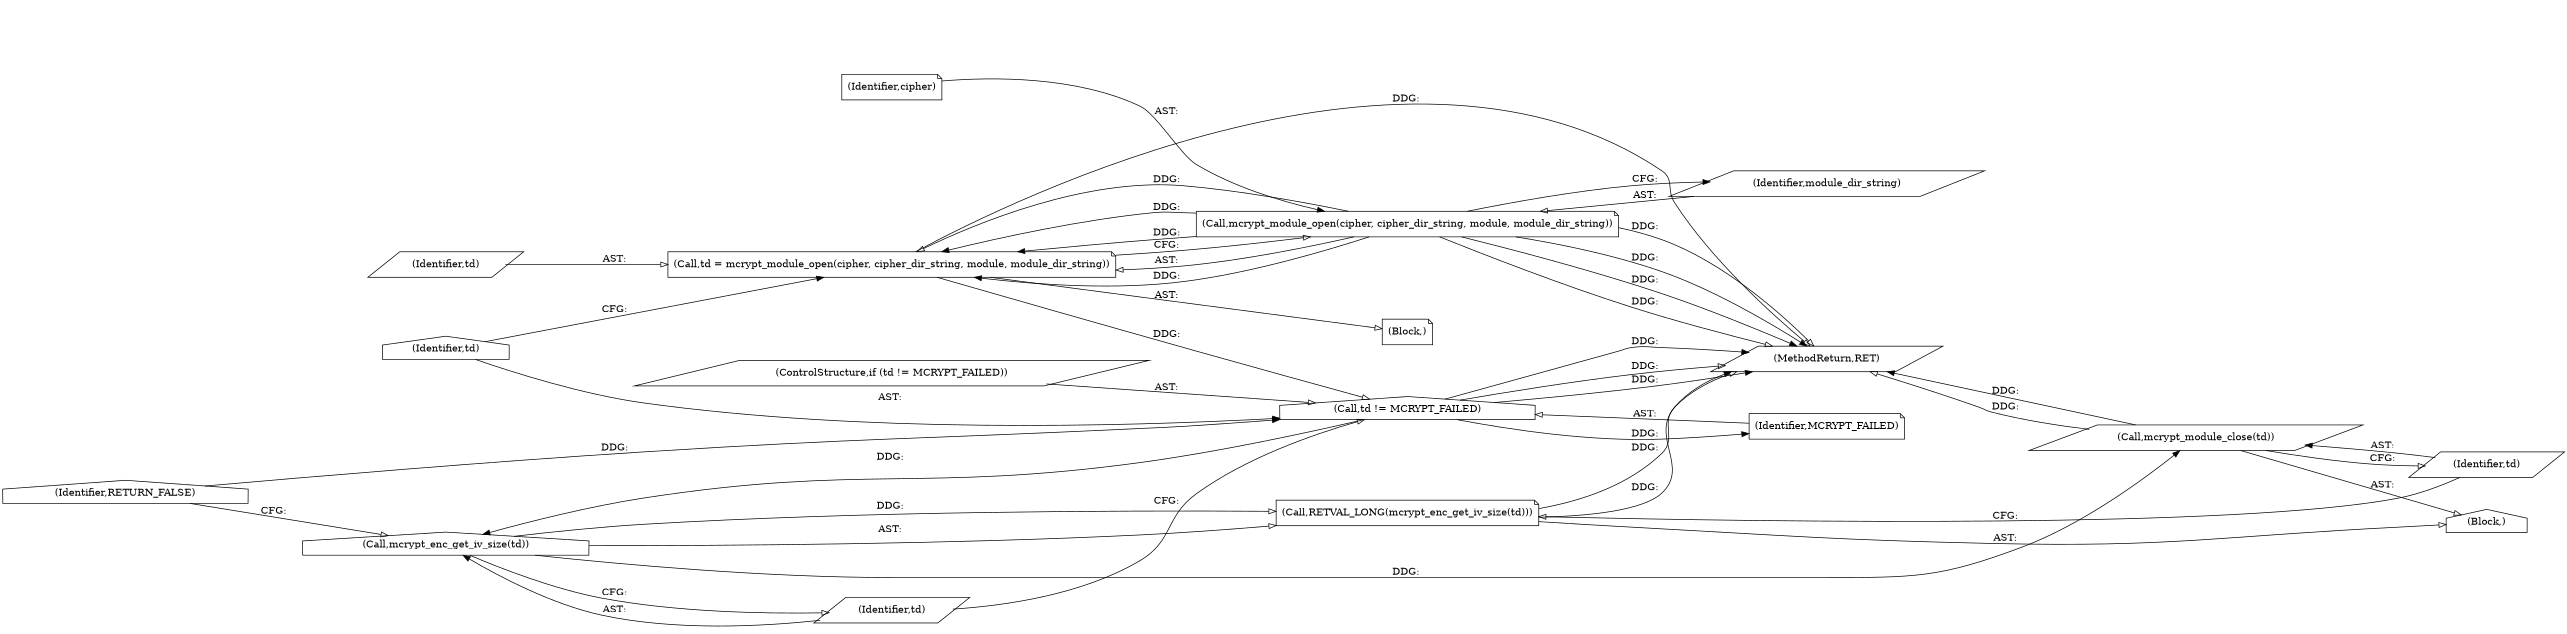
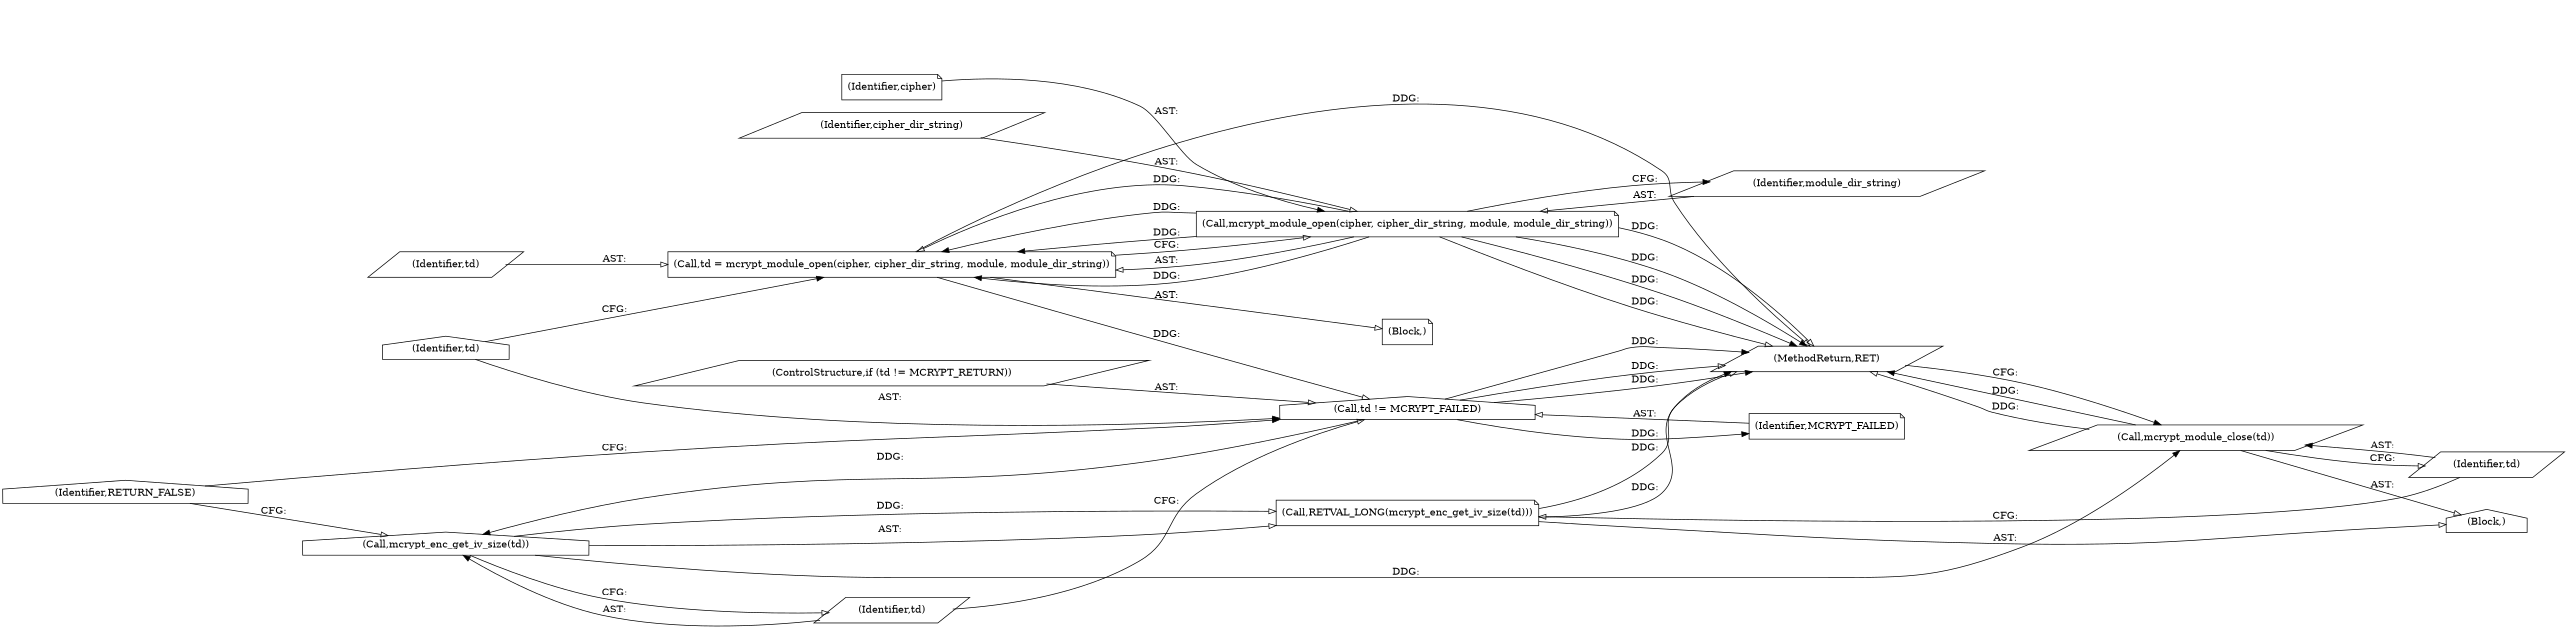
node "(Identifier,cipher_dir_string)": added
node "(ControlStructure,if (td != MCRYPT_FAILED))": label "(ControlStructure,if (td != MCRYPT_FAILED))" -> "(ControlStructure,if (td != MCRYPT_RETURN))"
edge "(MethodReturn,RET)" -> "(Call,mcrypt_module_close(td))": added, label "CFG:"
edge "(Identifier,RETURN_FALSE)" -> "(Call,td != MCRYPT_FAILED)": label "DDG: " -> "CFG: "
